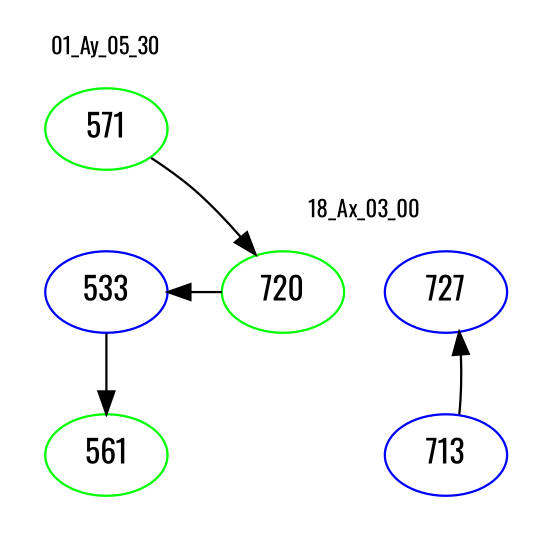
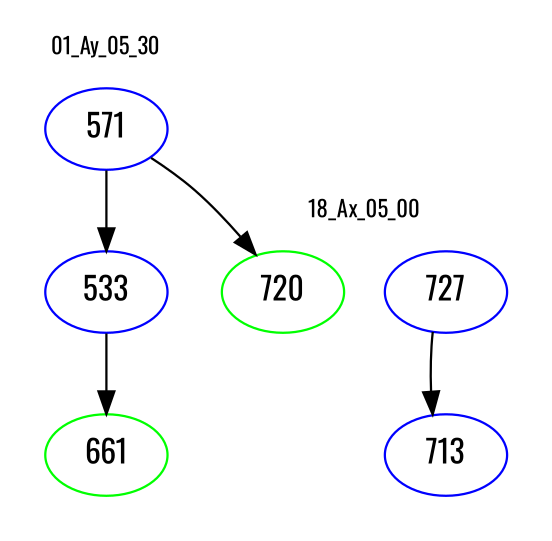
node "571": color green -> blue
cluster "18_Ax_03_00": label "18_Ax_03_00" -> "18_Ax_05_00"
edge "720" -> "533": now "571" -> "533"
edge "713" -> "727": reversed
node "561": label "561" -> "661"
